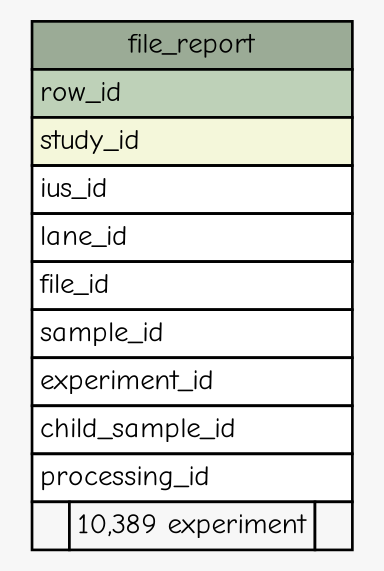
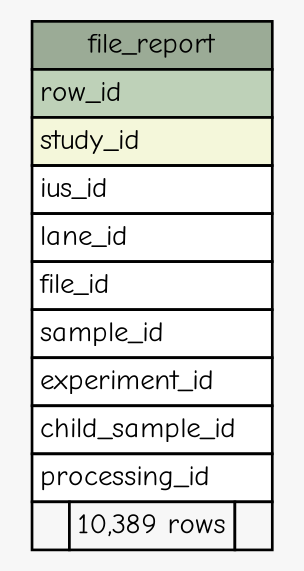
node "file_report": text "10,389 experiment" -> "10,389 rows"
